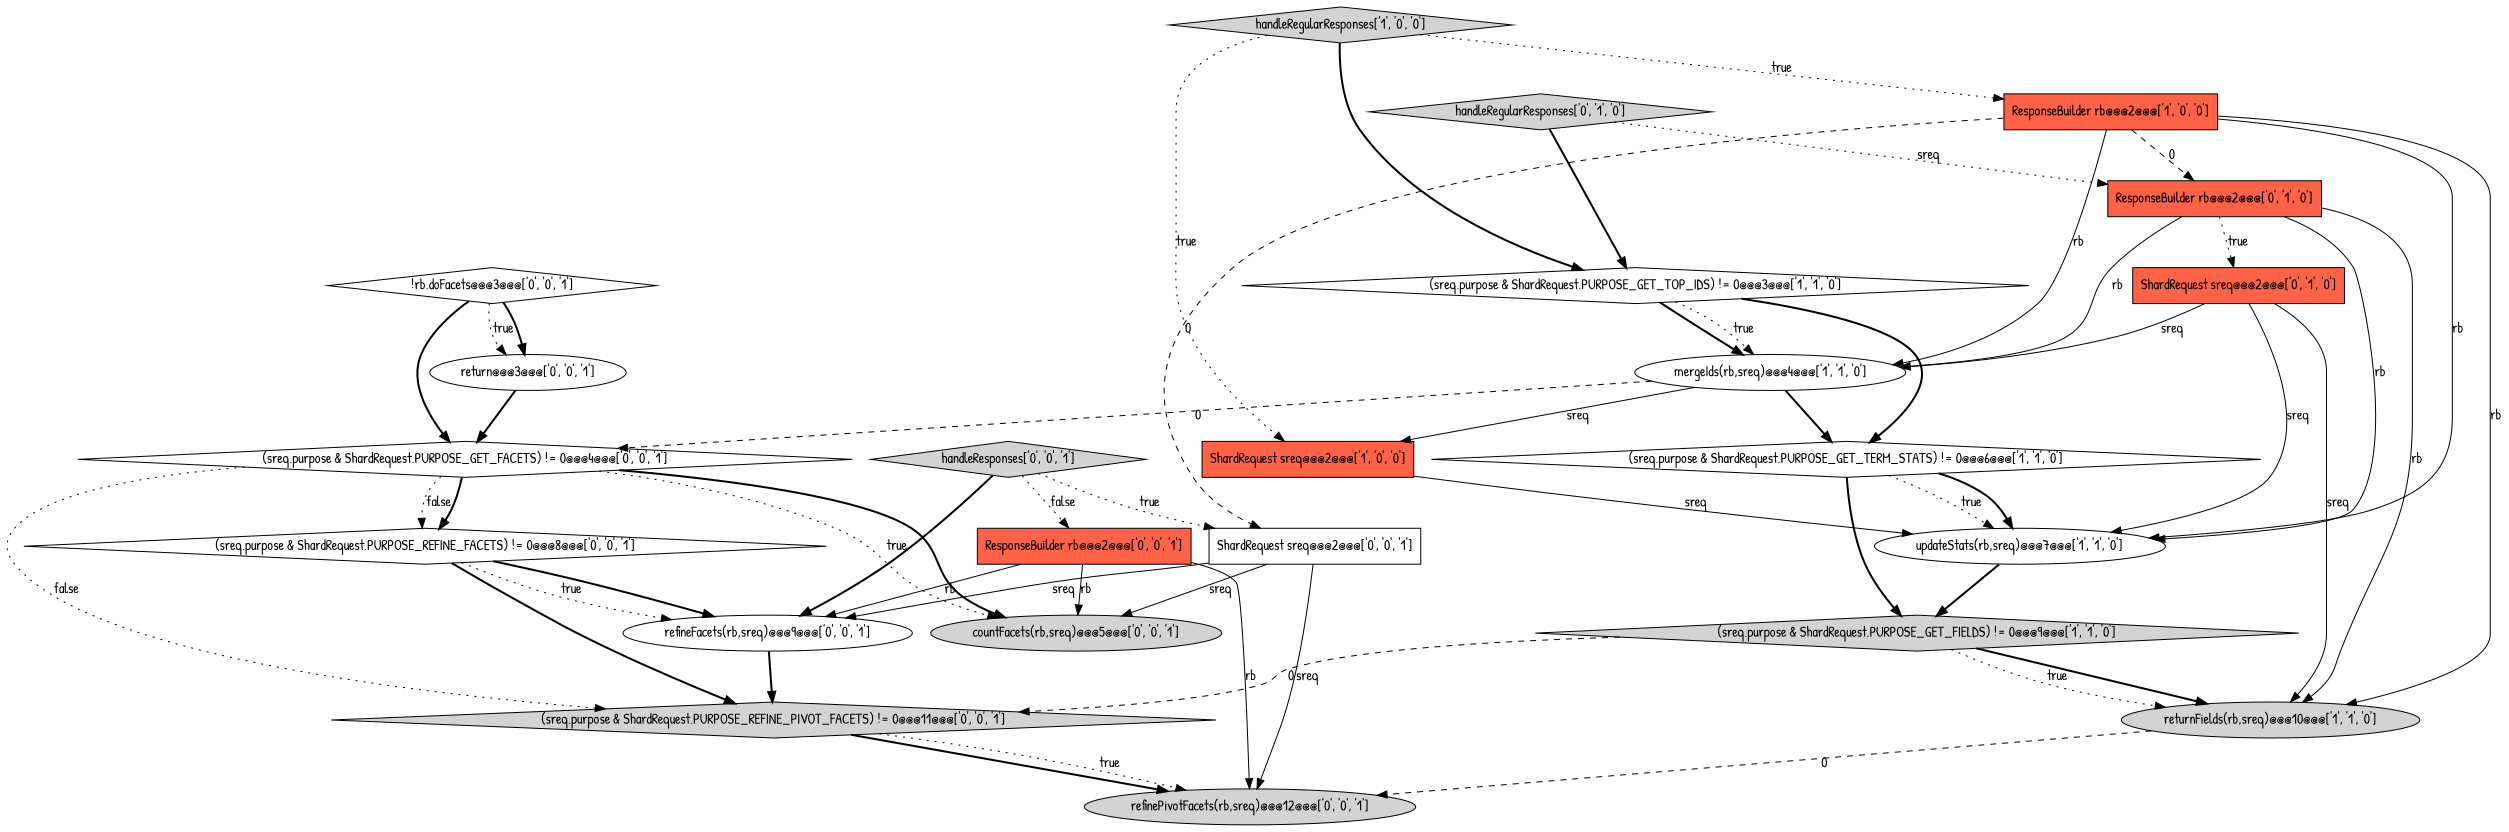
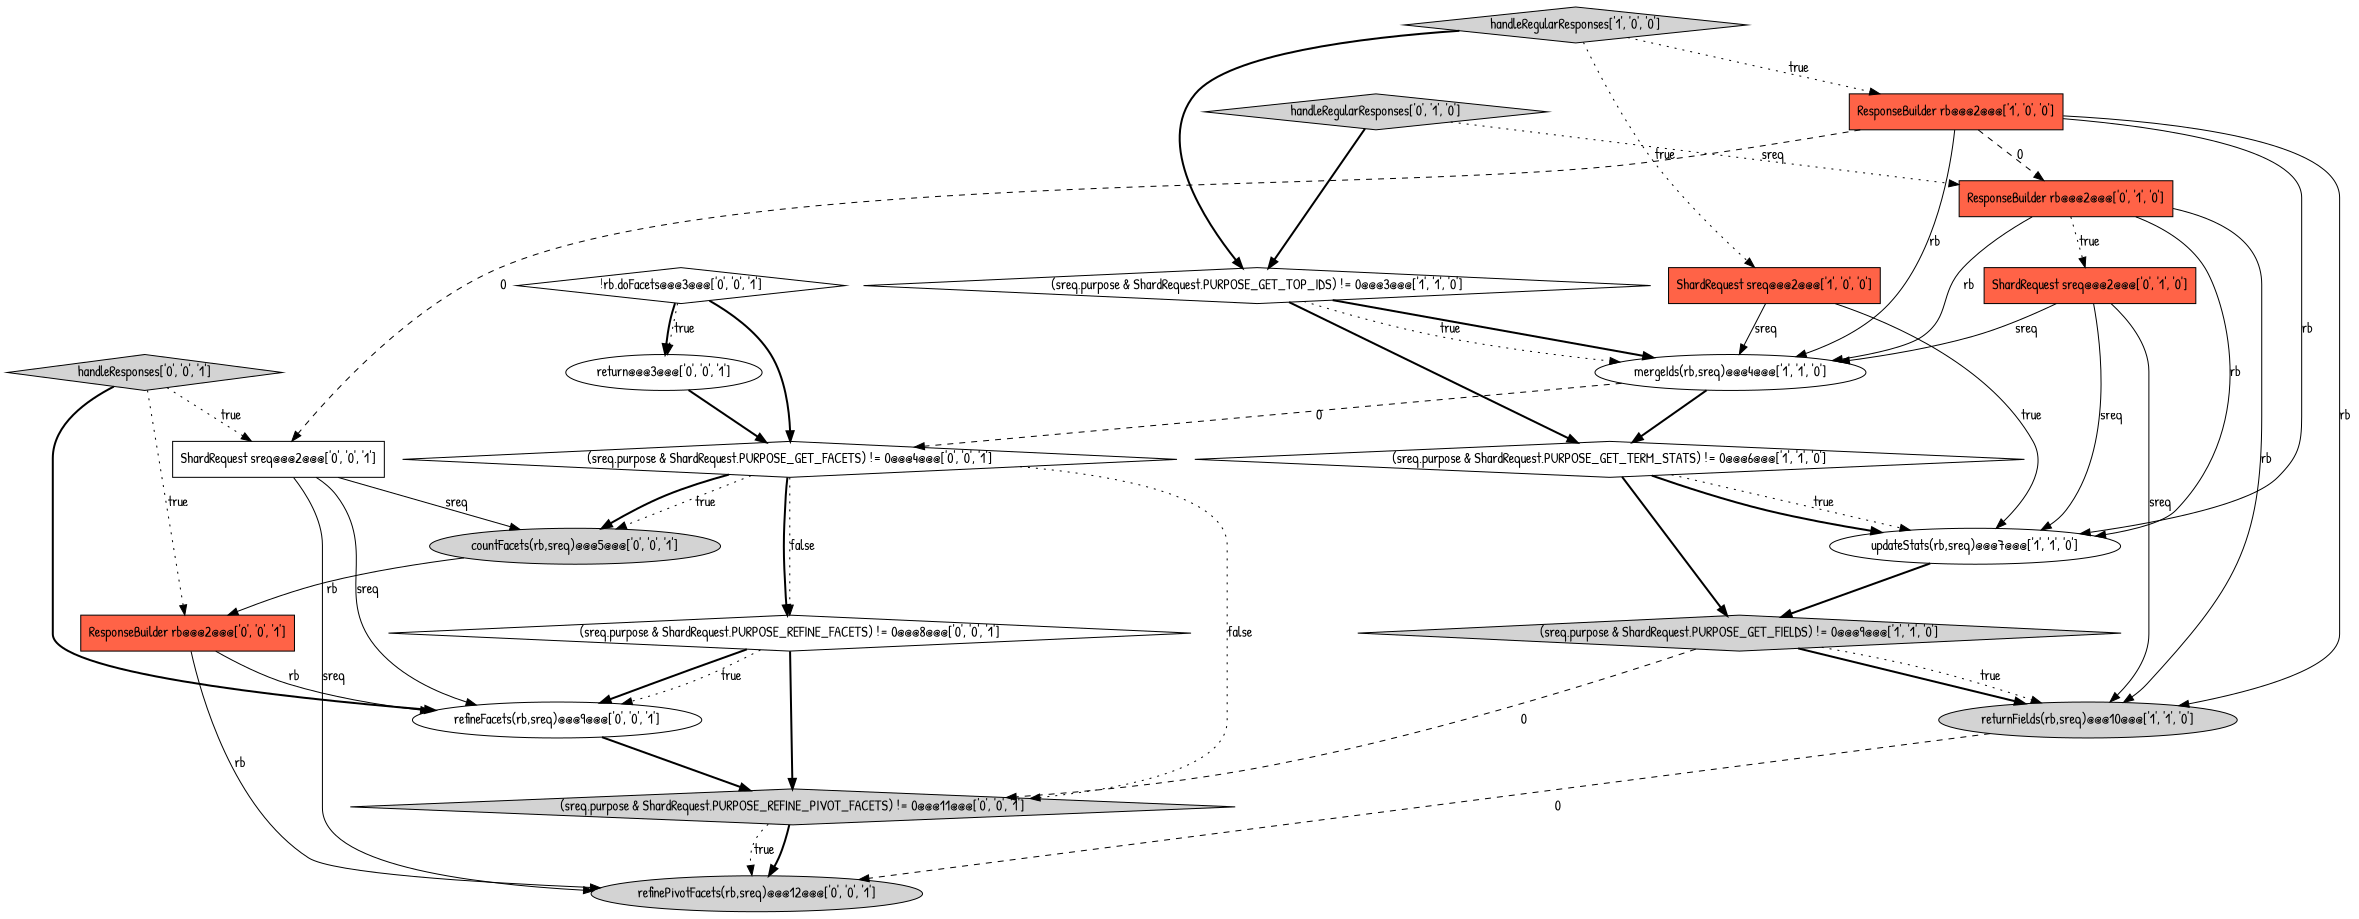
edge "mergeIds(rb,sreq)@@@4@@@['1', '1', '0']" -> "ShardRequest sreq@@@2@@@['1', '0', '0']": reversed
edge "handleResponses['0', '0', '1']" -> "ResponseBuilder rb@@@2@@@['0', '0', '1']": label "false" -> "true"
edge "ShardRequest sreq@@@2@@@['1', '0', '0']" -> "updateStats(rb,sreq)@@@7@@@['1', '1', '0']": label "sreq" -> "true"
edge "ResponseBuilder rb@@@2@@@['0', '0', '1']" -> "countFacets(rb,sreq)@@@5@@@['0', '0', '1']": reversed
